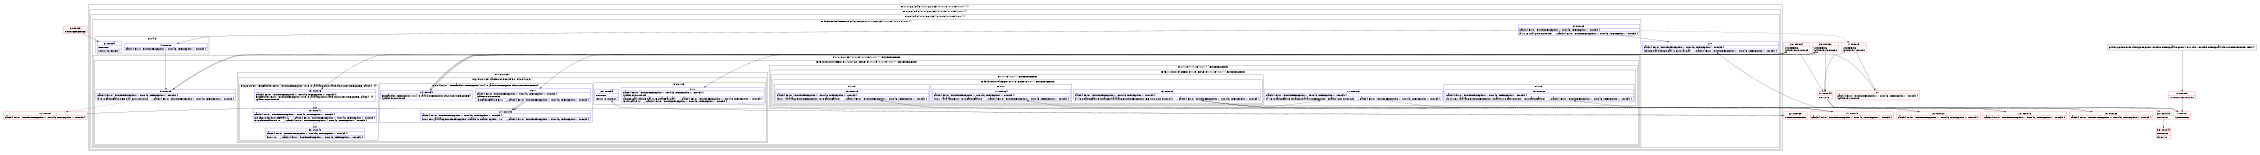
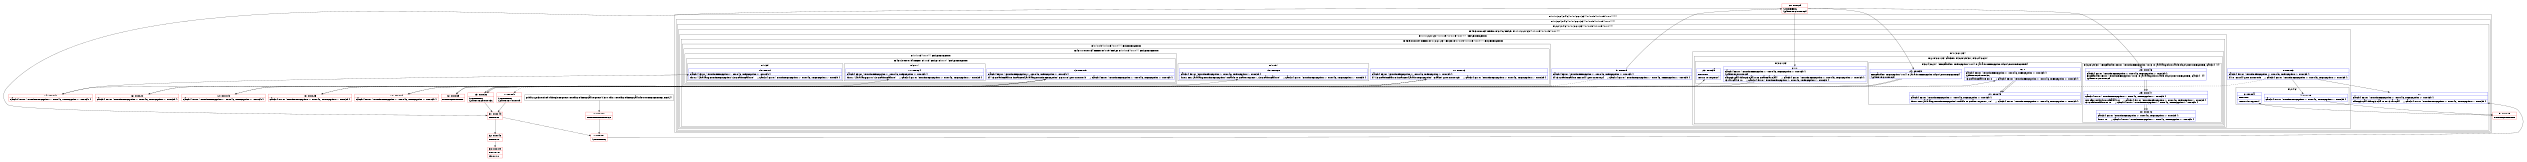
edge "4: 0x0005" -> "9: 0x000d": now "4: 0x0005" -> "5: 0x0009"
cluster "R(1:15)": label "R(1:15)" -> "R(1:35)"
cluster "R(1:17)": label "R(1:17)" -> "R(2:17)"
node "8: ?": removed
edge "21: ?" -> "22: 0x0039": style dashed -> solid
